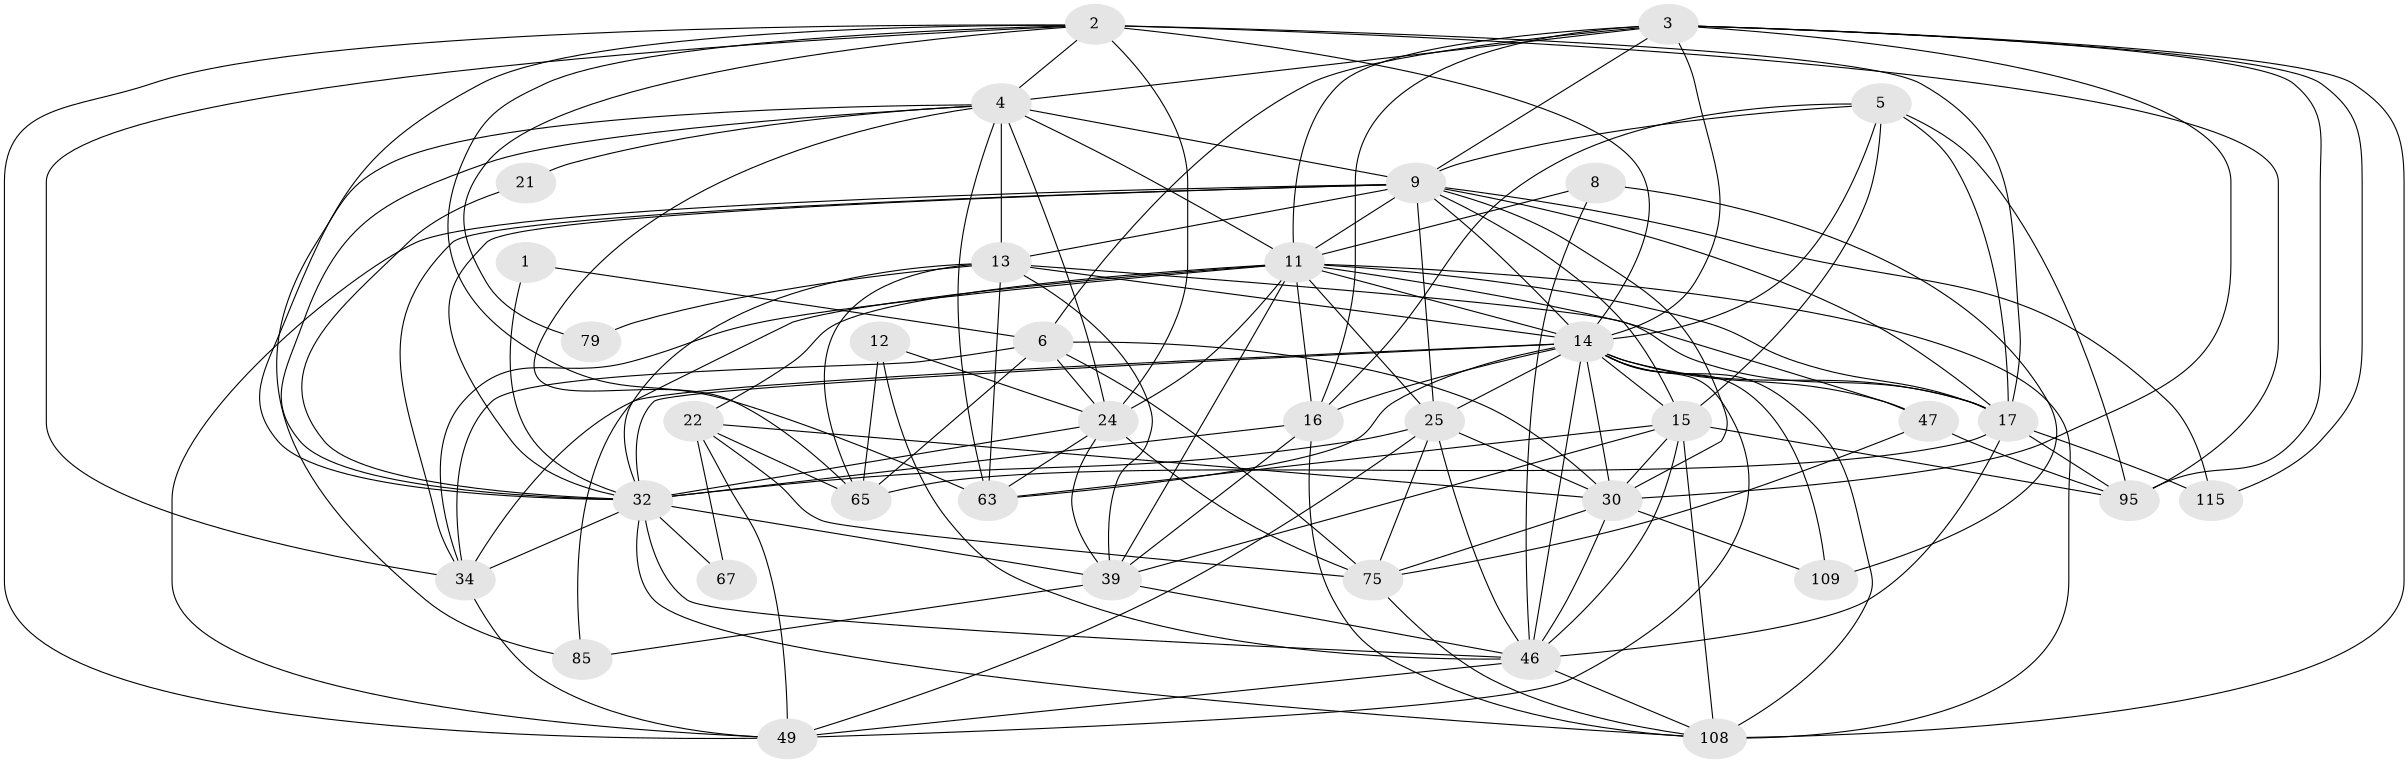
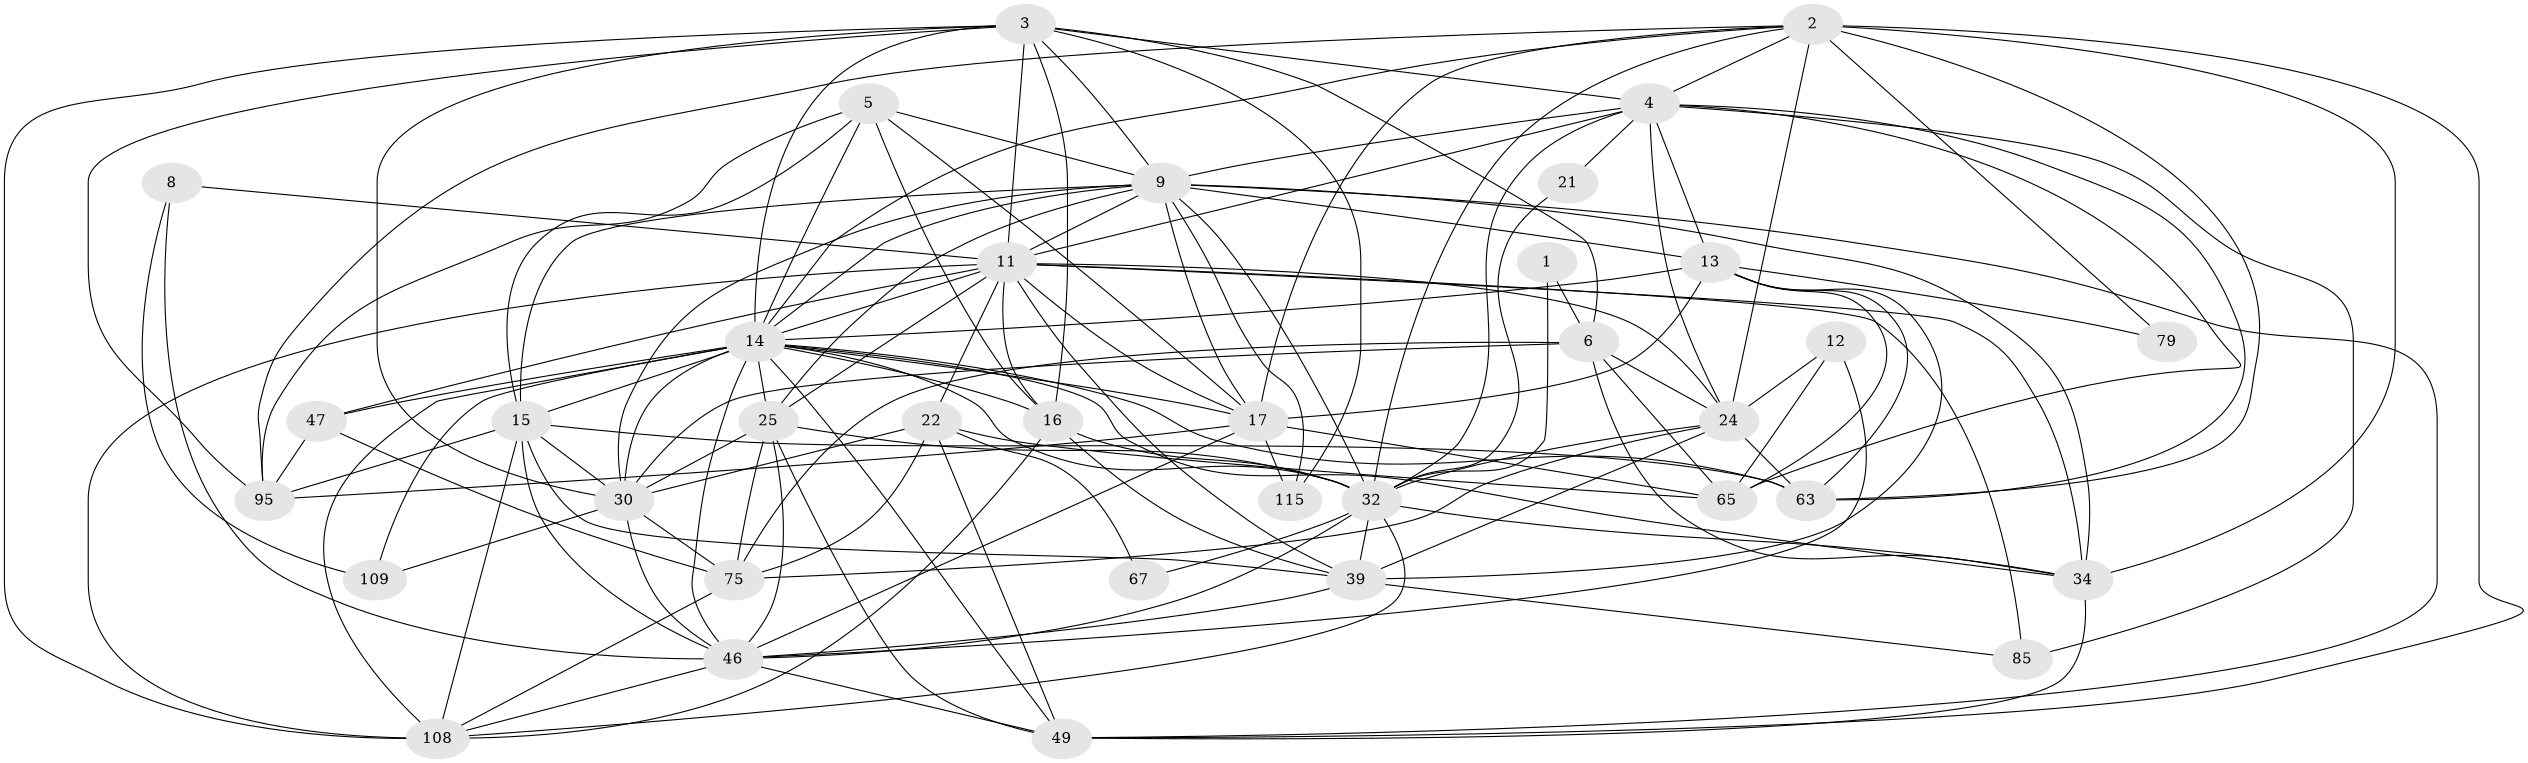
edge "13" -- "32": removed
